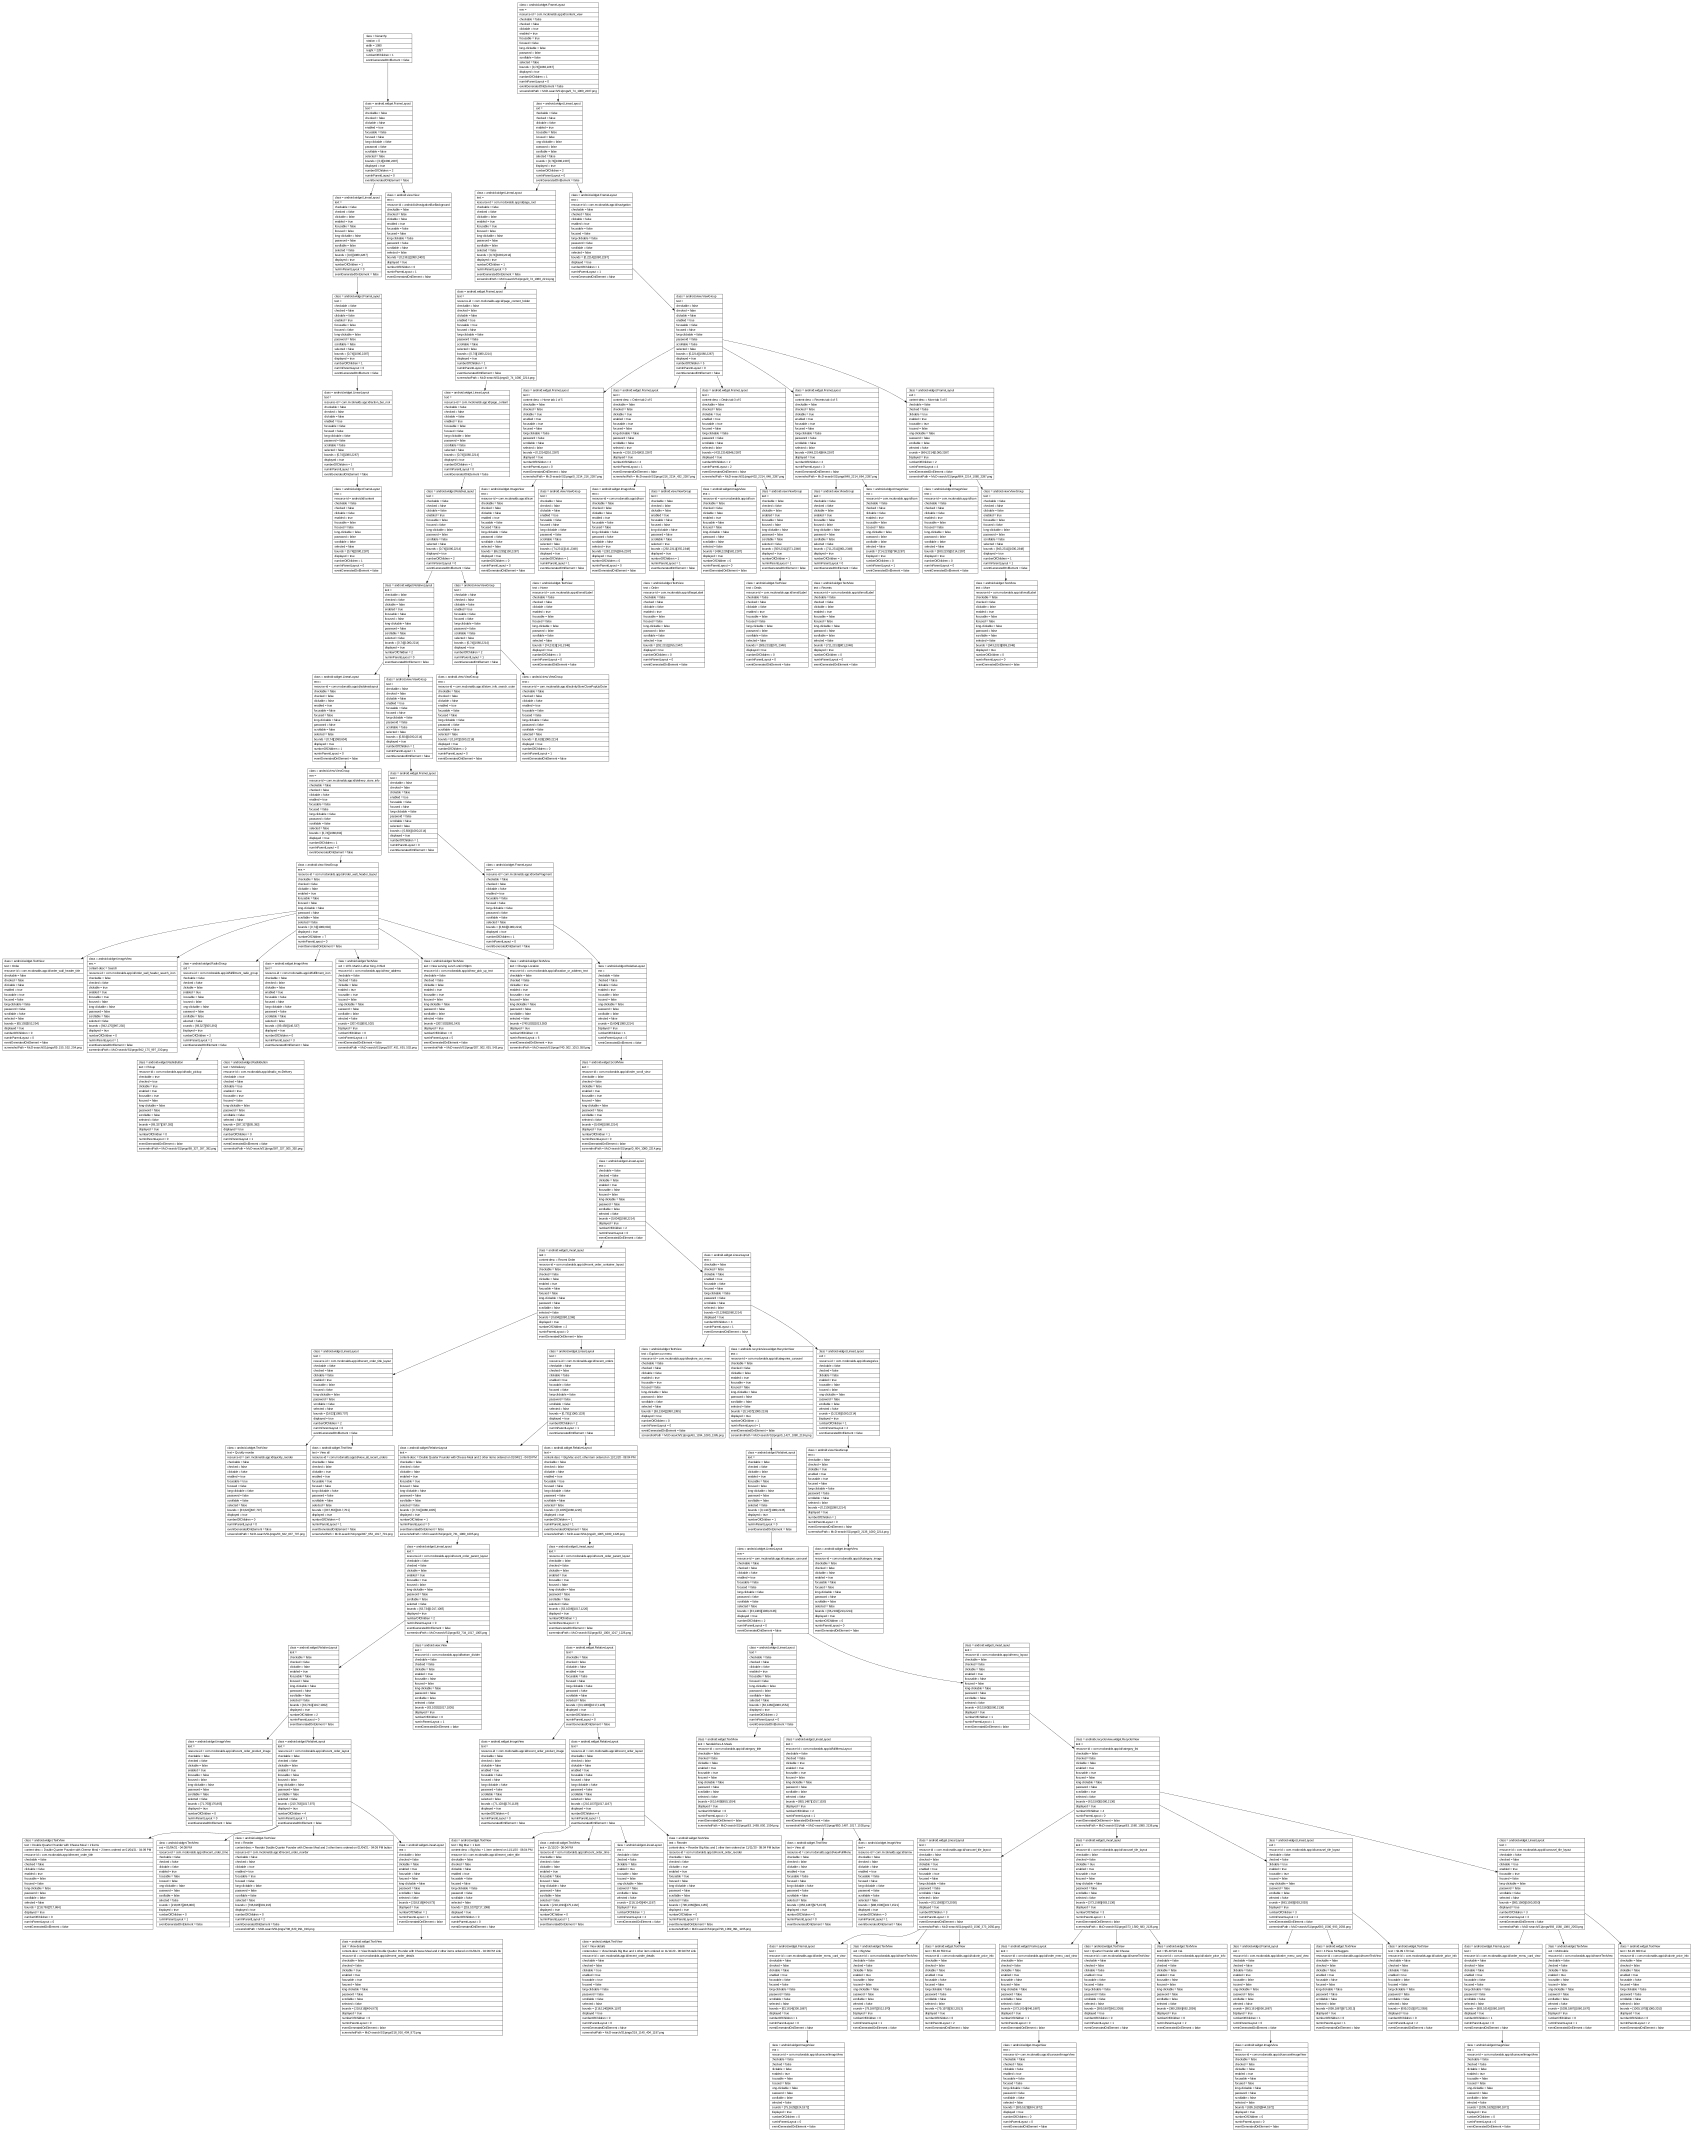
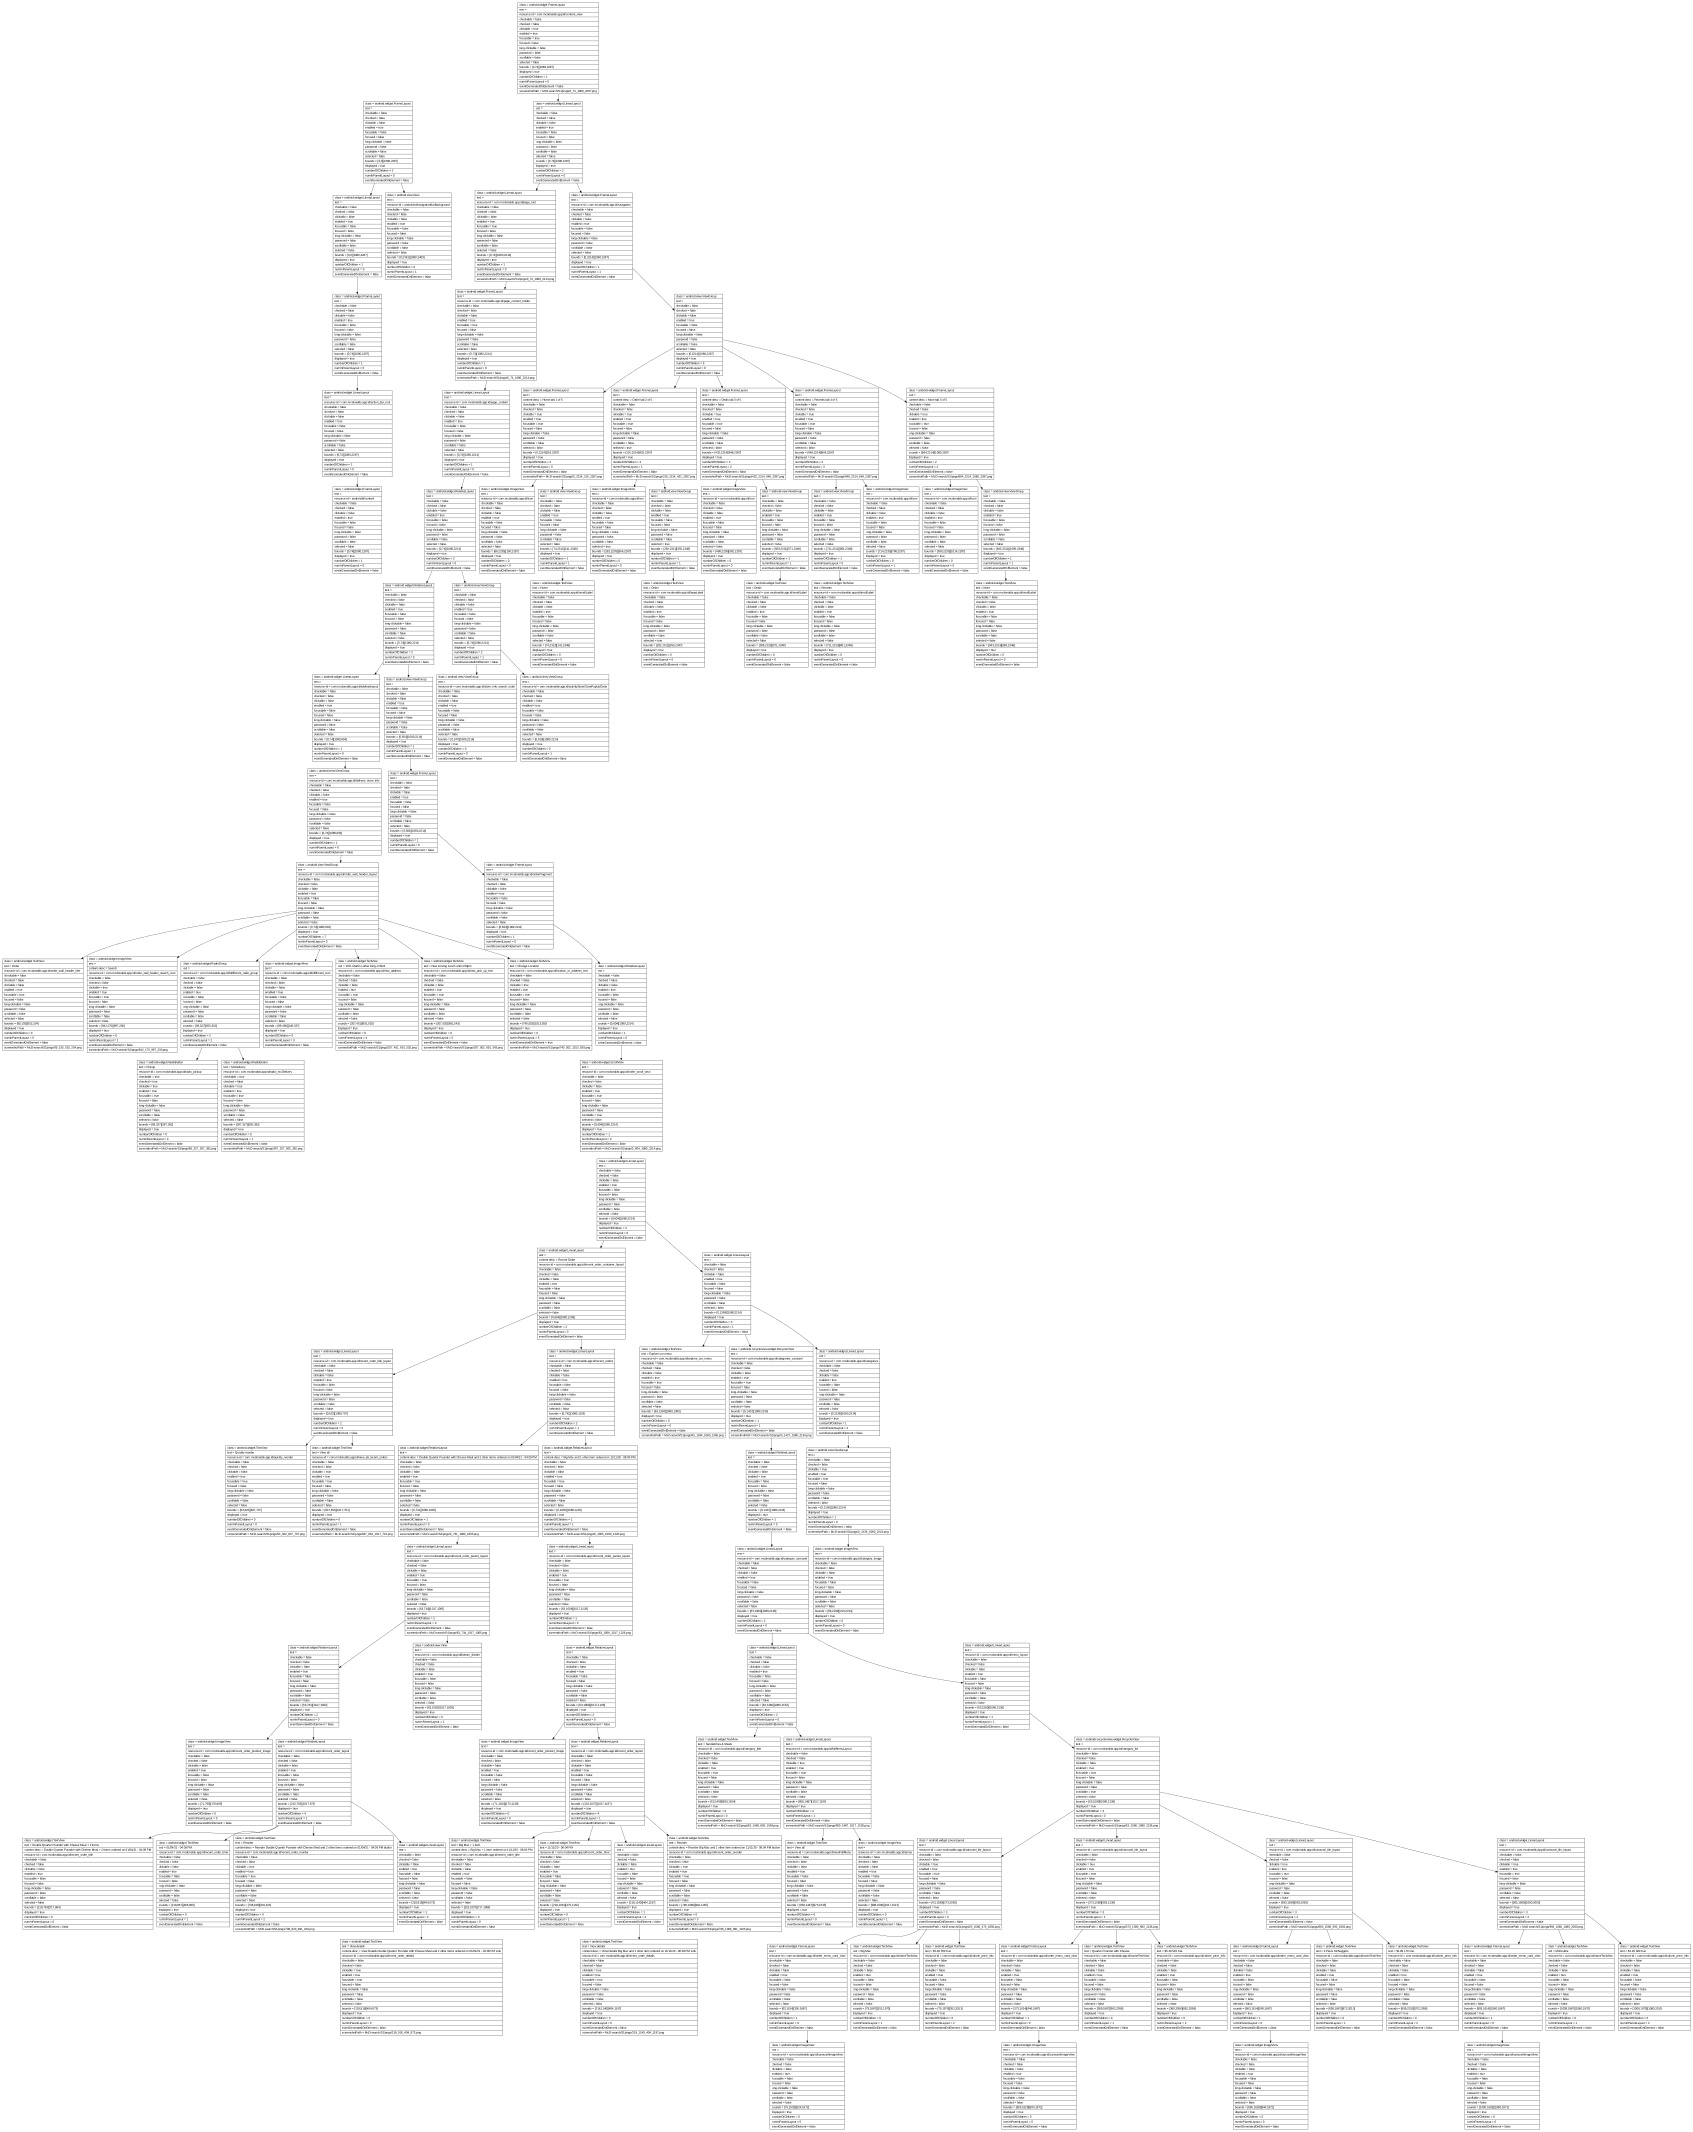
node "class = hierarchy": removed
